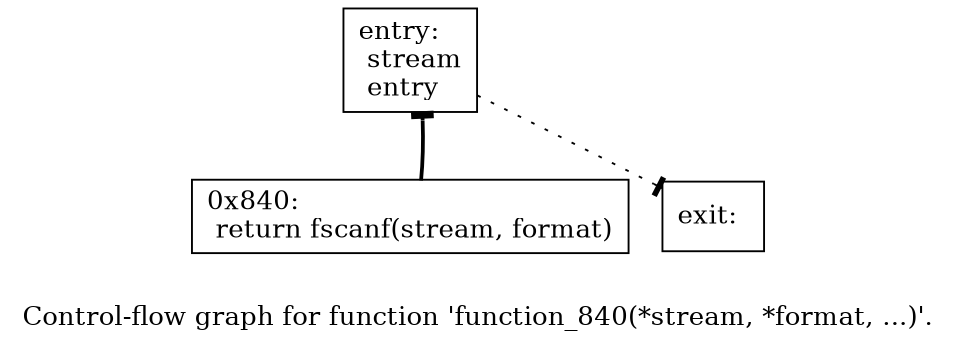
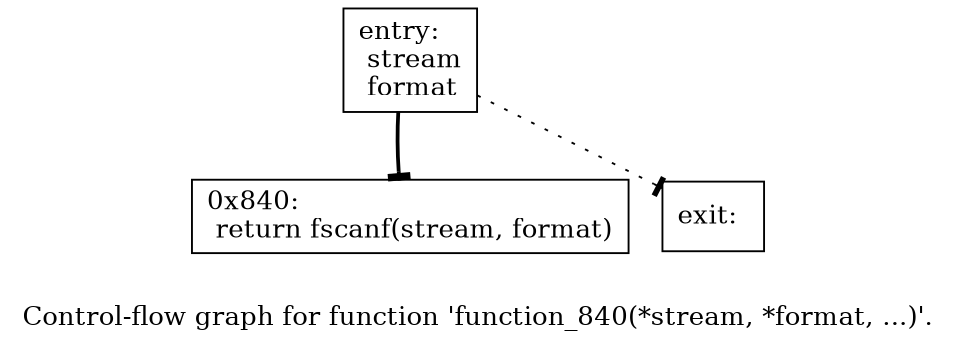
node "entry:": text "entry" -> "format"
edge "0x840:" -> "entry:": reversed
